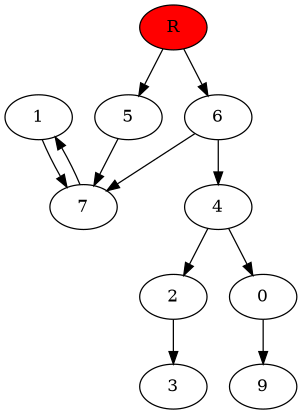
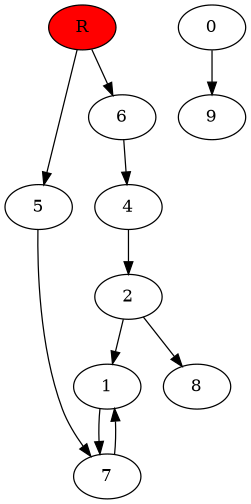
edge "6" -> "7": removed
edge "4" -> "0": removed
edge "2" -> "1": added
node "3": label "3" -> "8"
